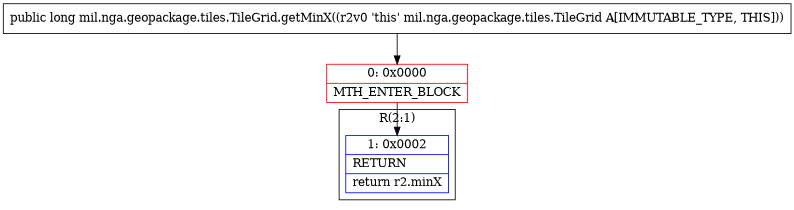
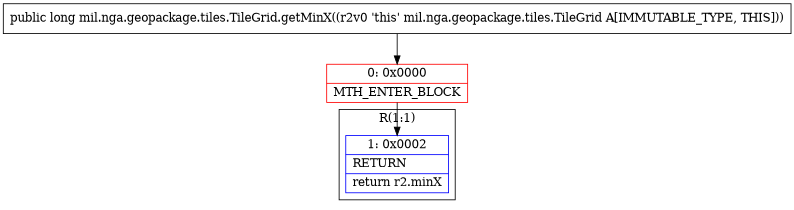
cluster "R(2:1)": label "R(2:1)" -> "R(1:1)"
